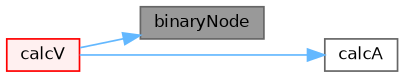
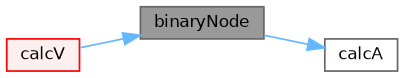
edge "calcV" -> "calcA": now "binaryNode" -> "calcA"
